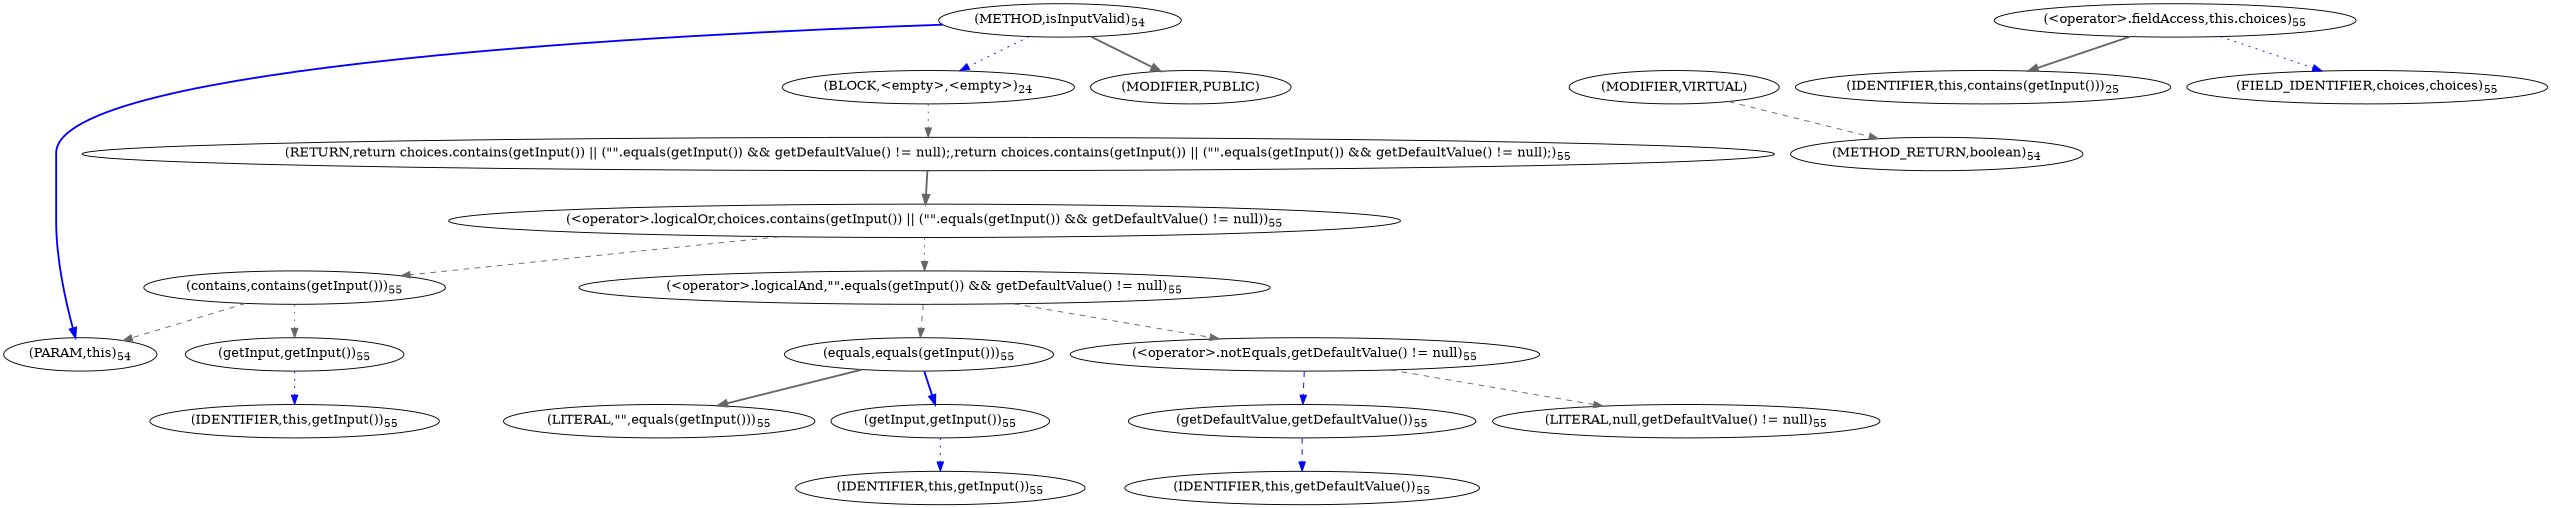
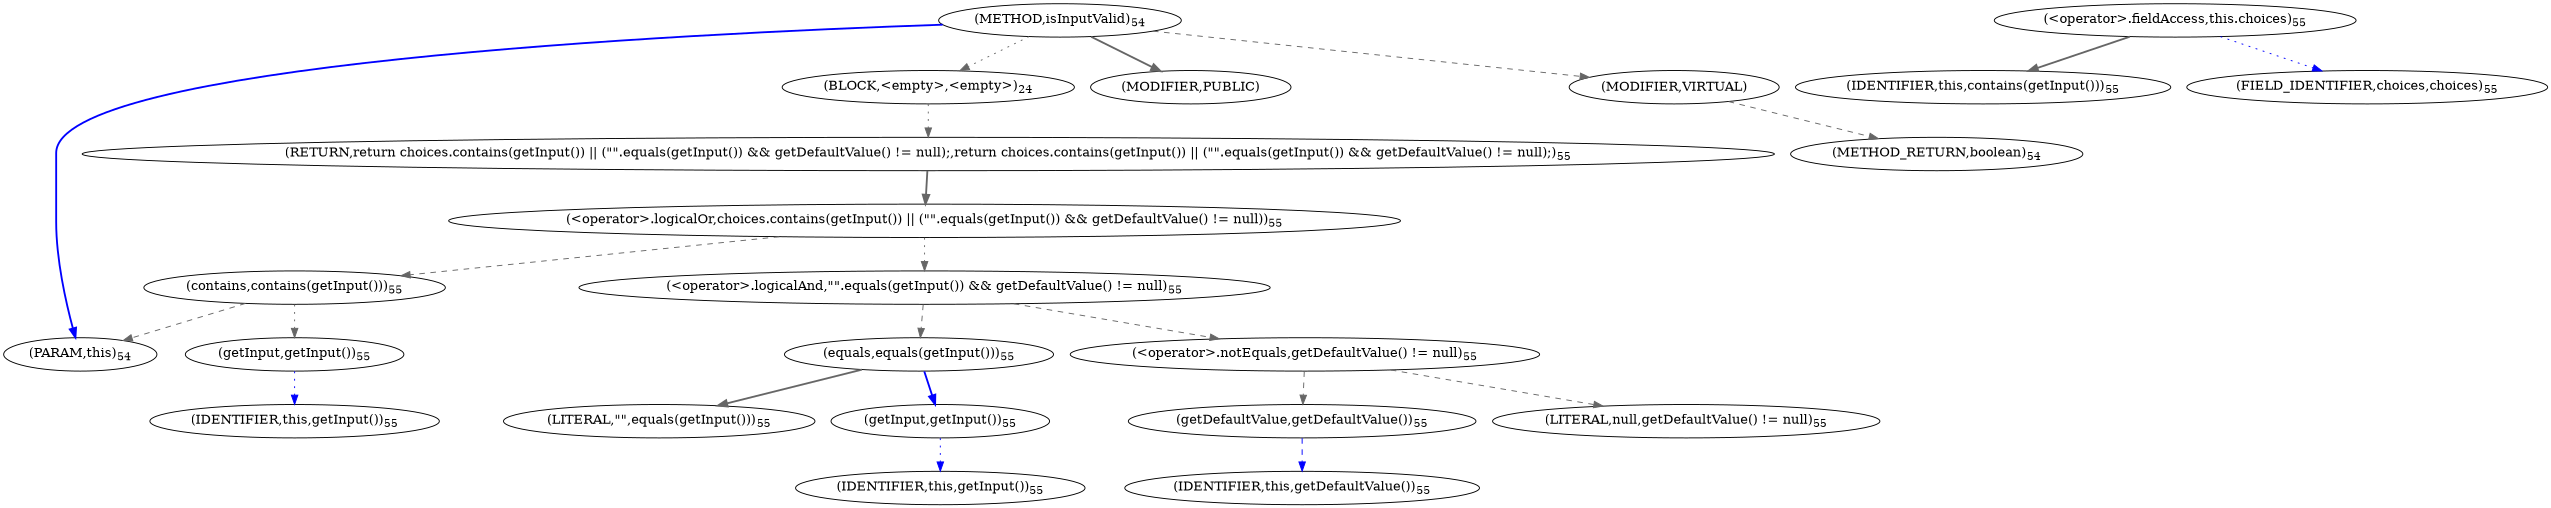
edge "(METHOD,isInputValid)" -> "(BLOCK,<empty>,<empty>)": color blue -> gray40
edge "(METHOD,isInputValid)" -> "(MODIFIER,VIRTUAL)": added
node "(IDENTIFIER,this,contains(getInput()))": text "25" -> "55"
edge "(<operator>.notEquals,getDefaultValue() != null)" -> "(getDefaultValue,getDefaultValue())": color blue -> gray40
